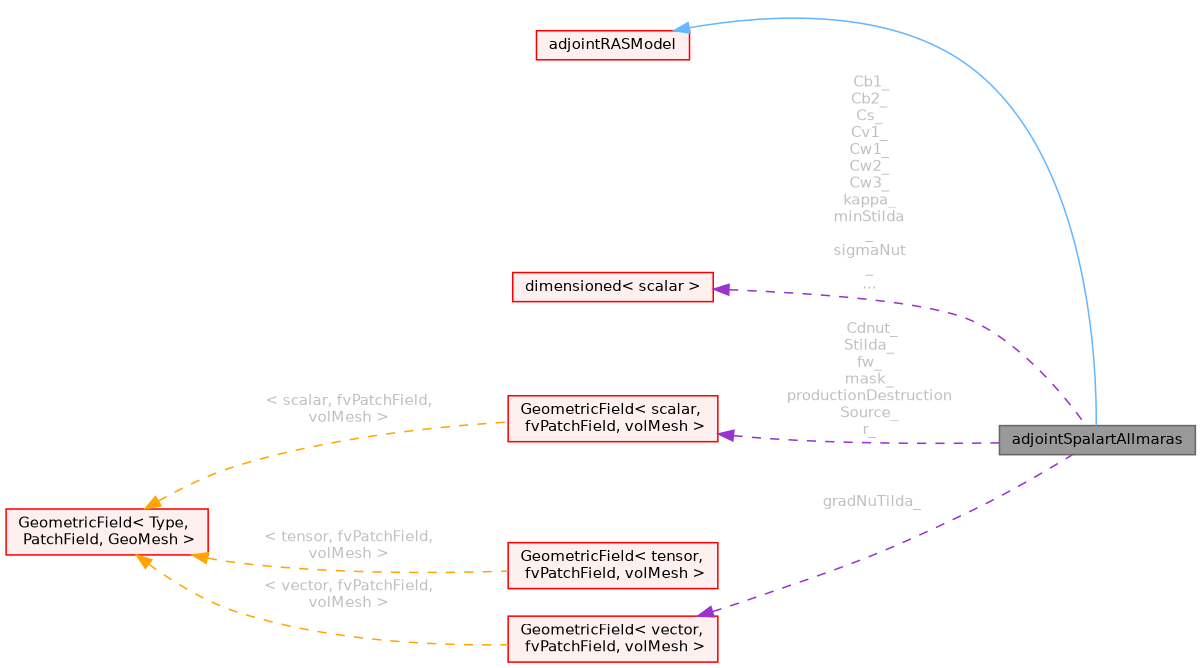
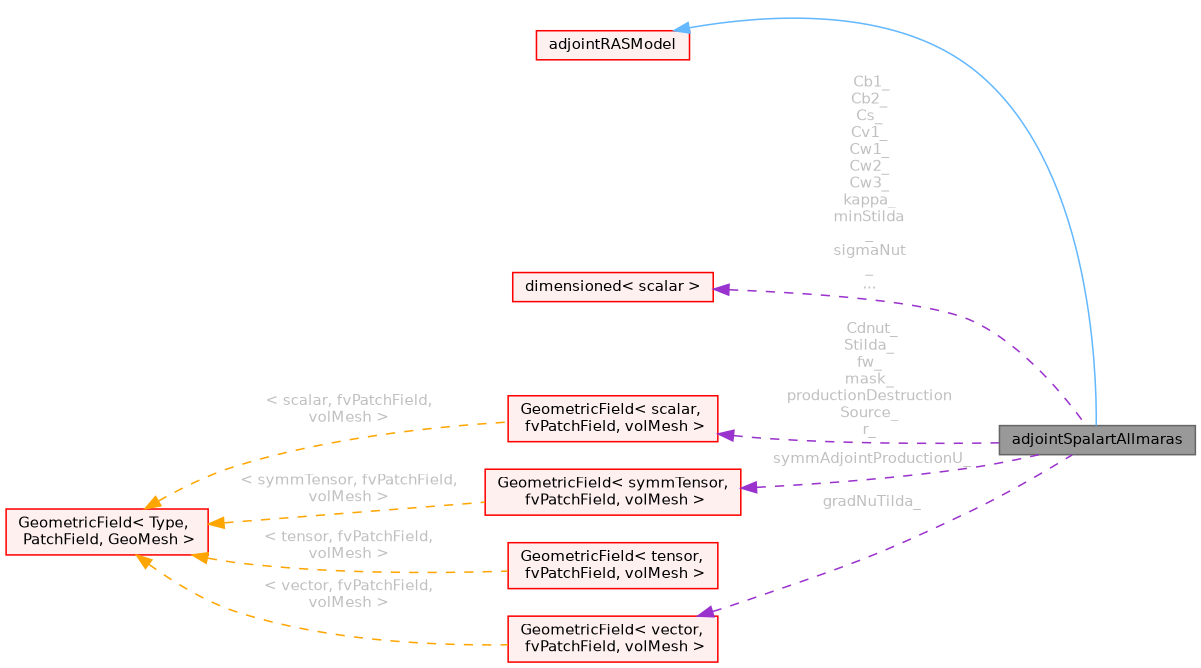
node "GeometricField< symmTensor, fvPatchField, volMesh >": added
